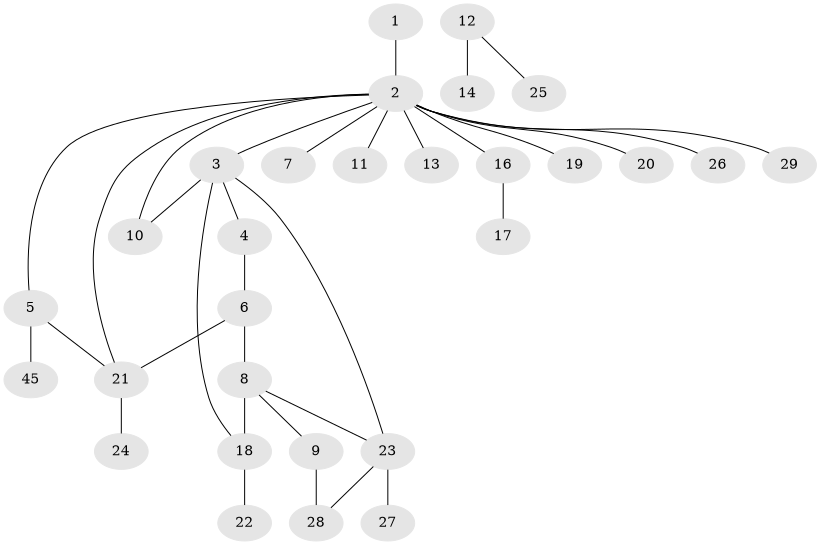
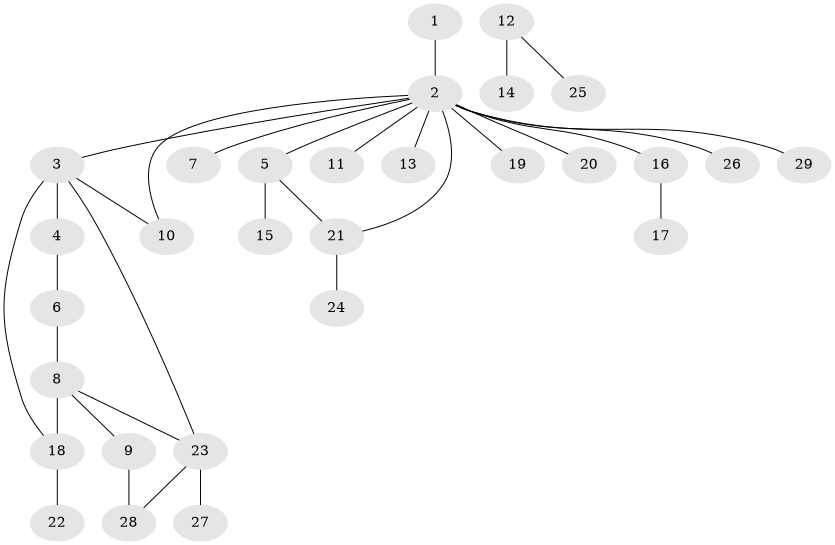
edge "6" -- "21": removed
node "45": label "45" -> "15"
